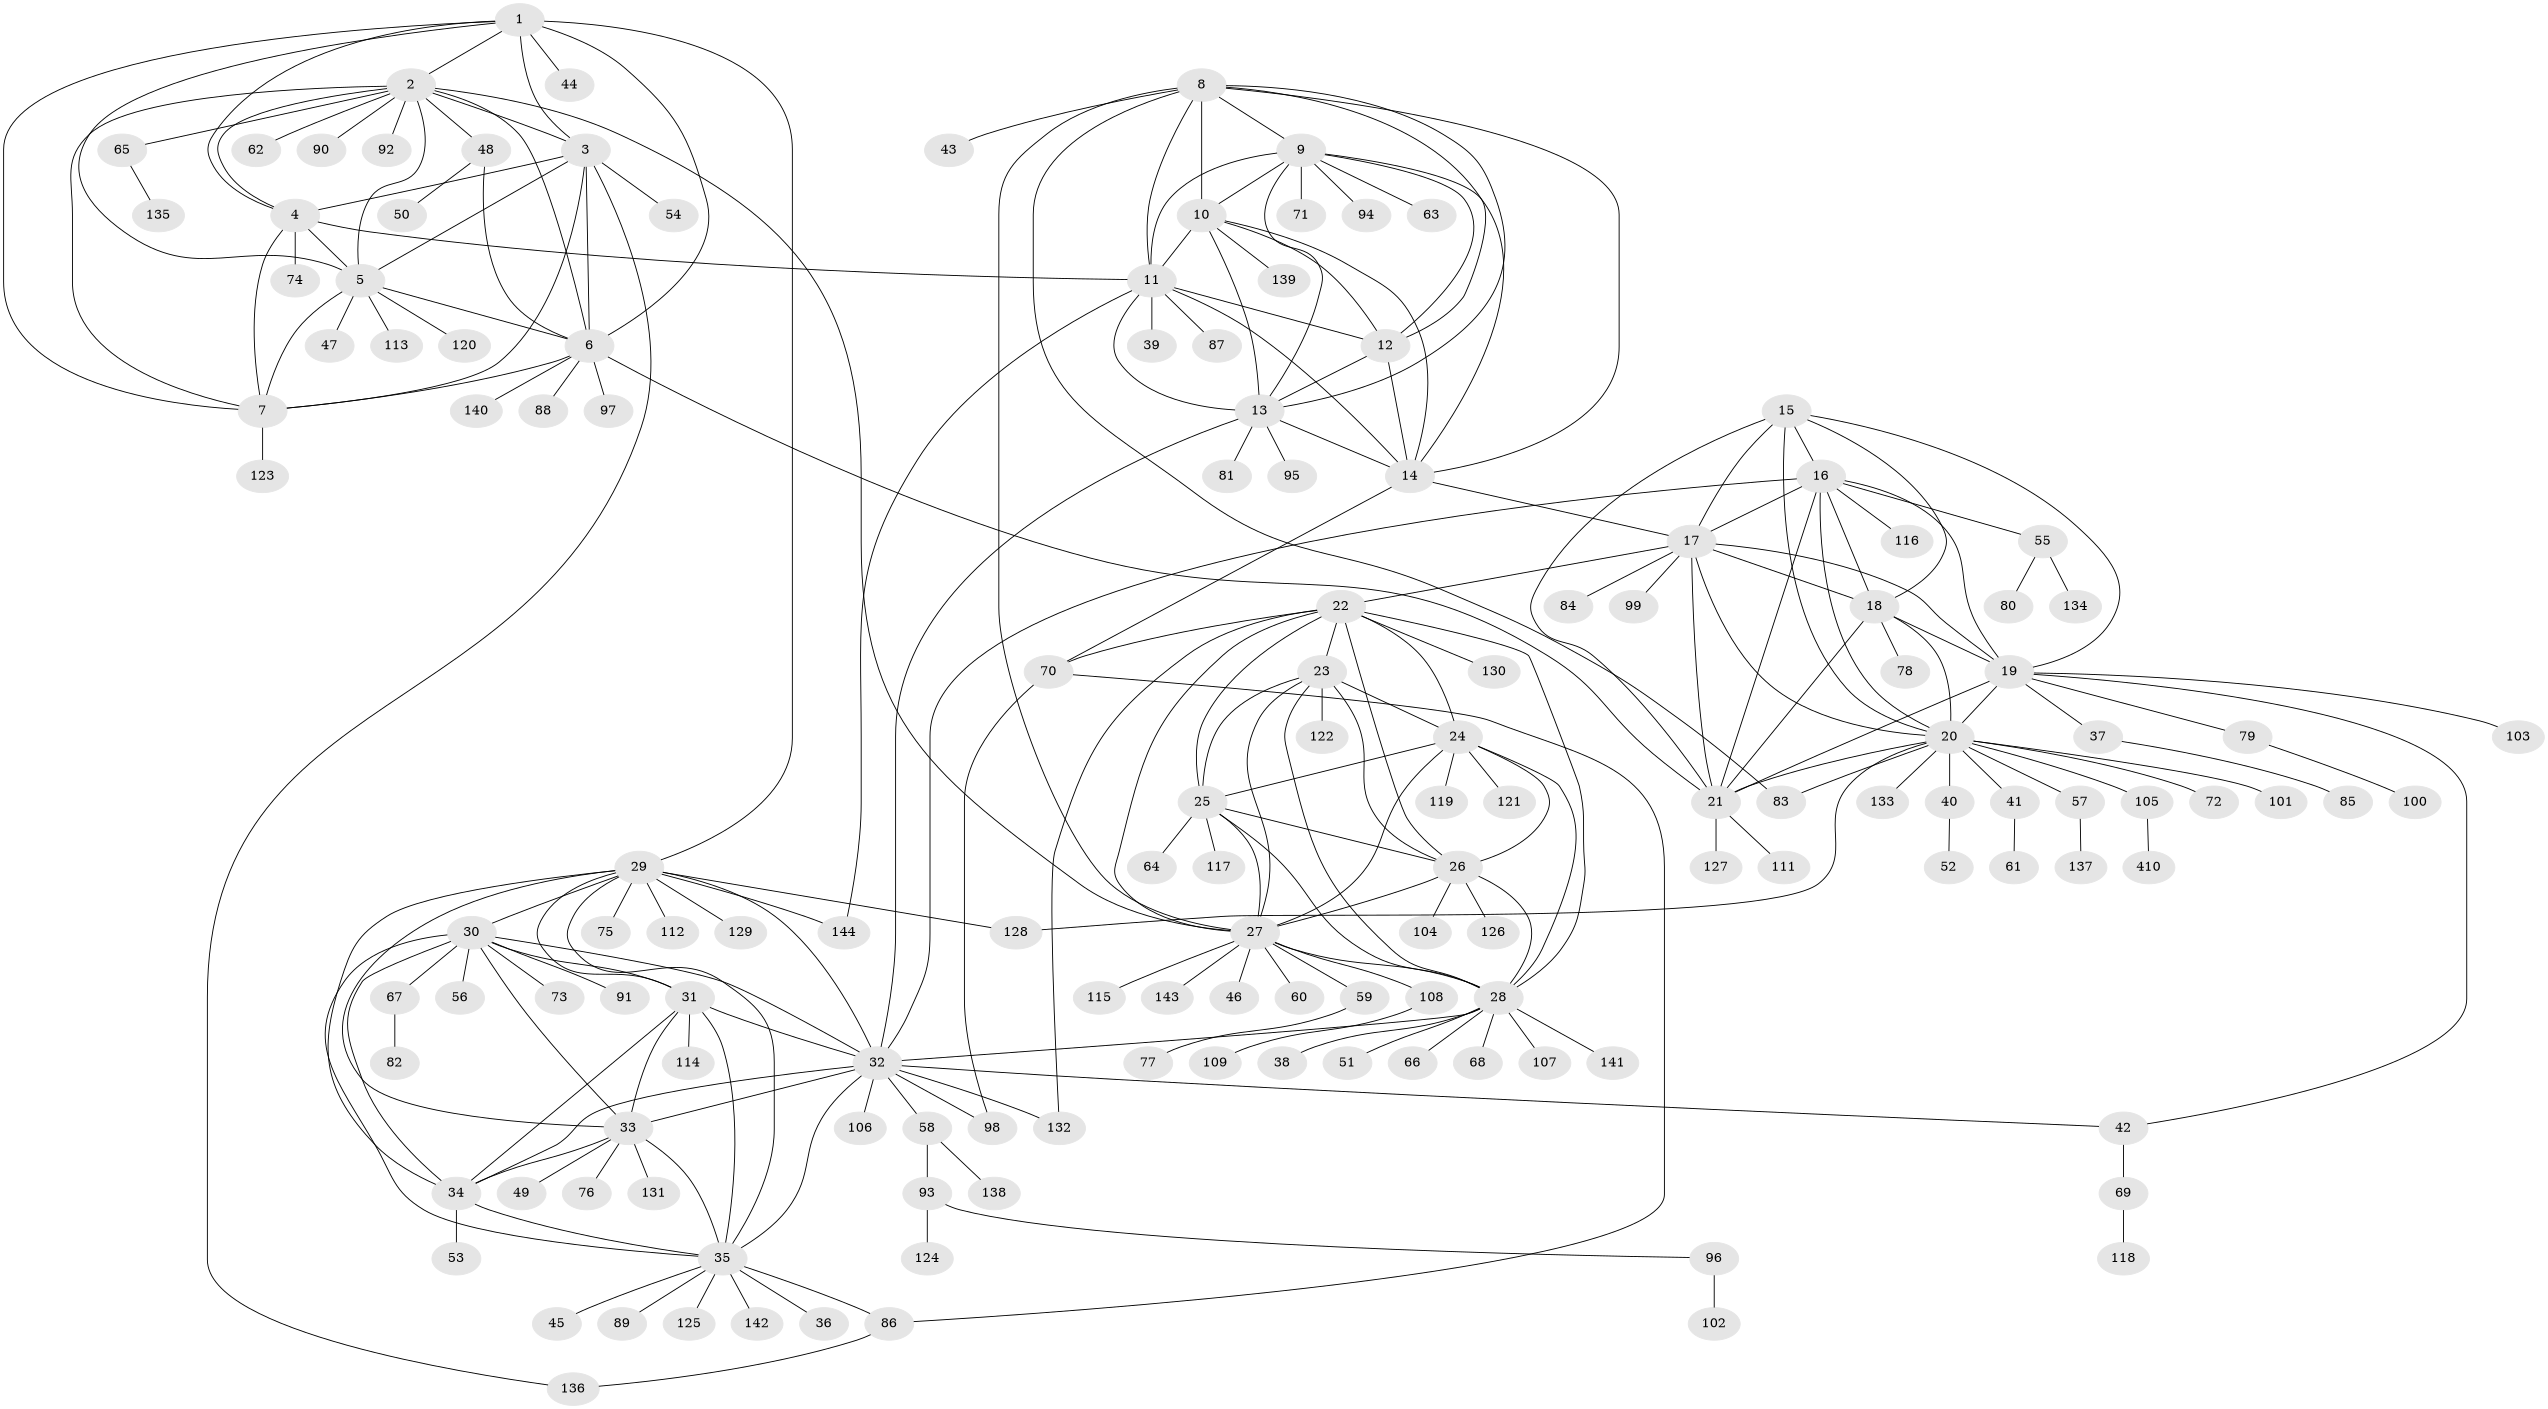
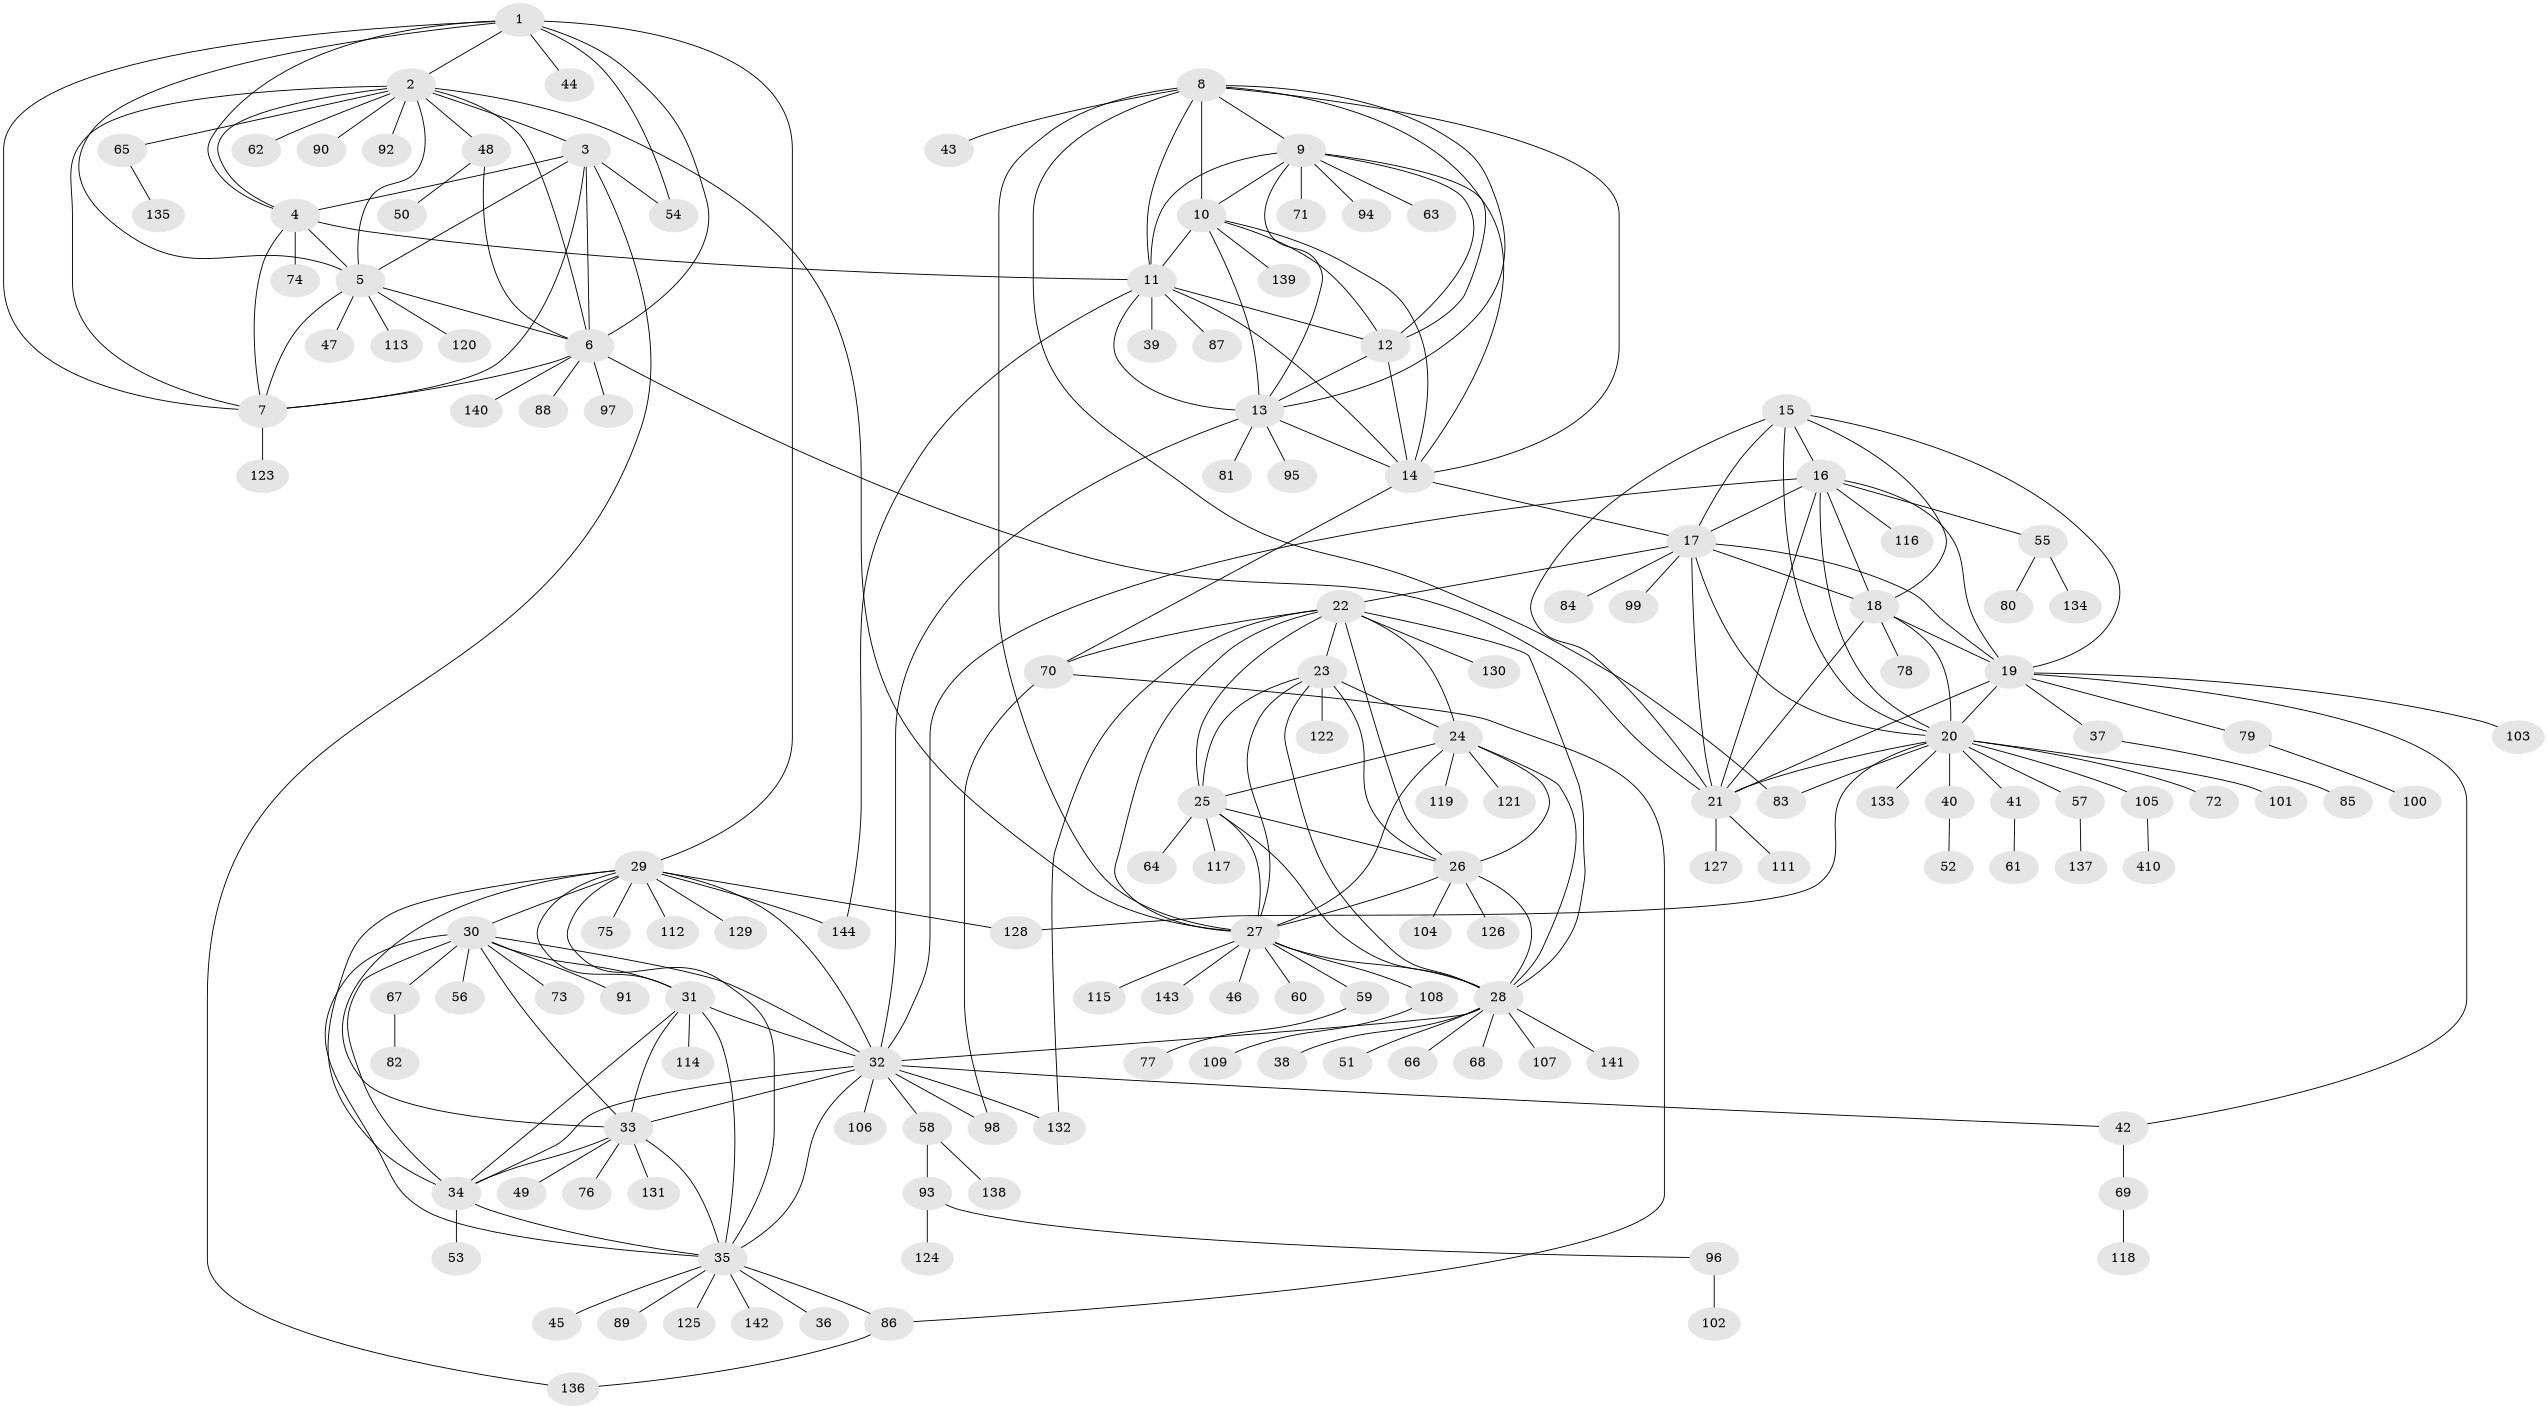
edge "1" -- "3": now "1" -- "54"
